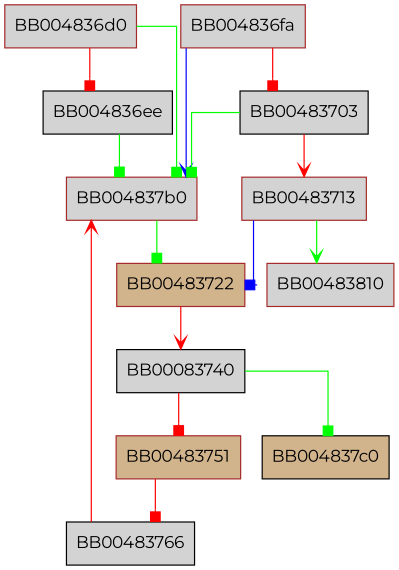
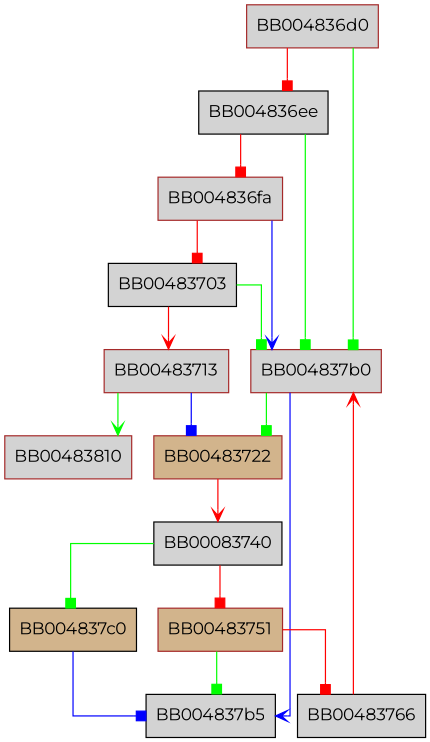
edge "BB004836ee" -> "BB004836fa": added
node "BB004837b5": added
